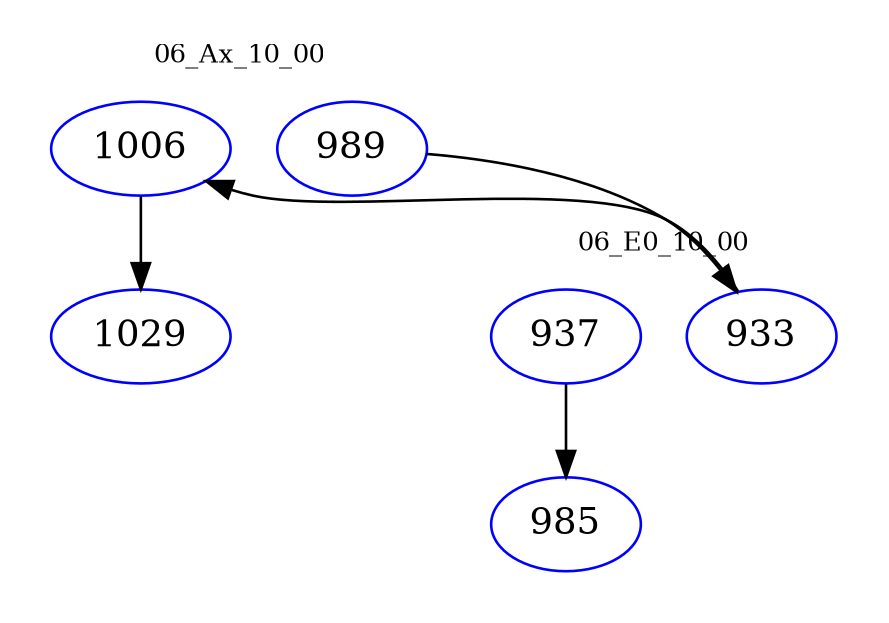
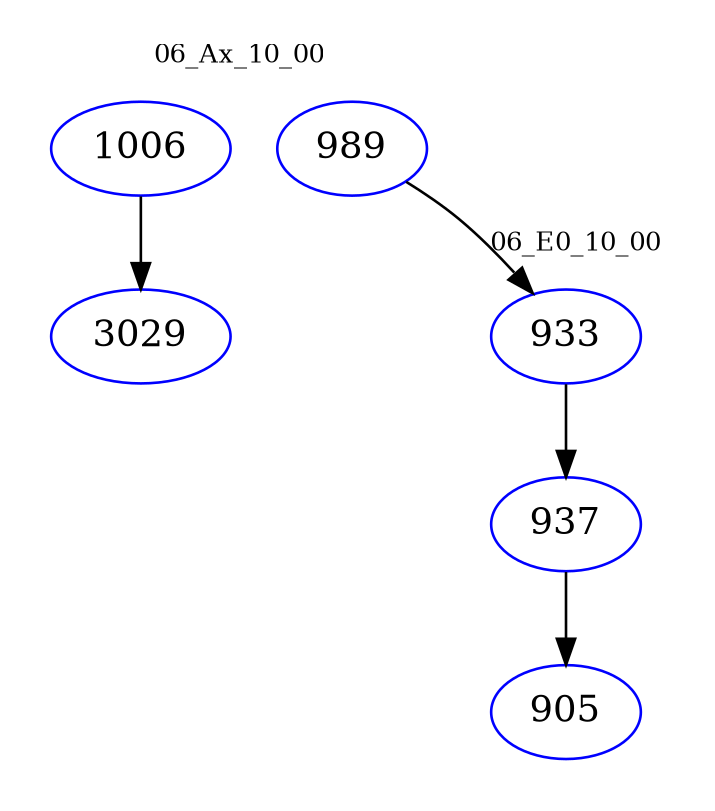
edge "933" -> "1006": now "933" -> "937"
node "1029": label "1029" -> "3029"
node "985": label "985" -> "905"
